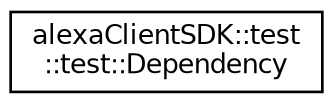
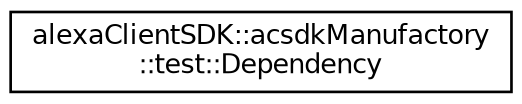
node "alexaClientSDK::test ::test::Dependency": label "alexaClientSDK::test ::test::Dependency" -> "alexaClientSDK::acsdkManufactory ::test::Dependency"
